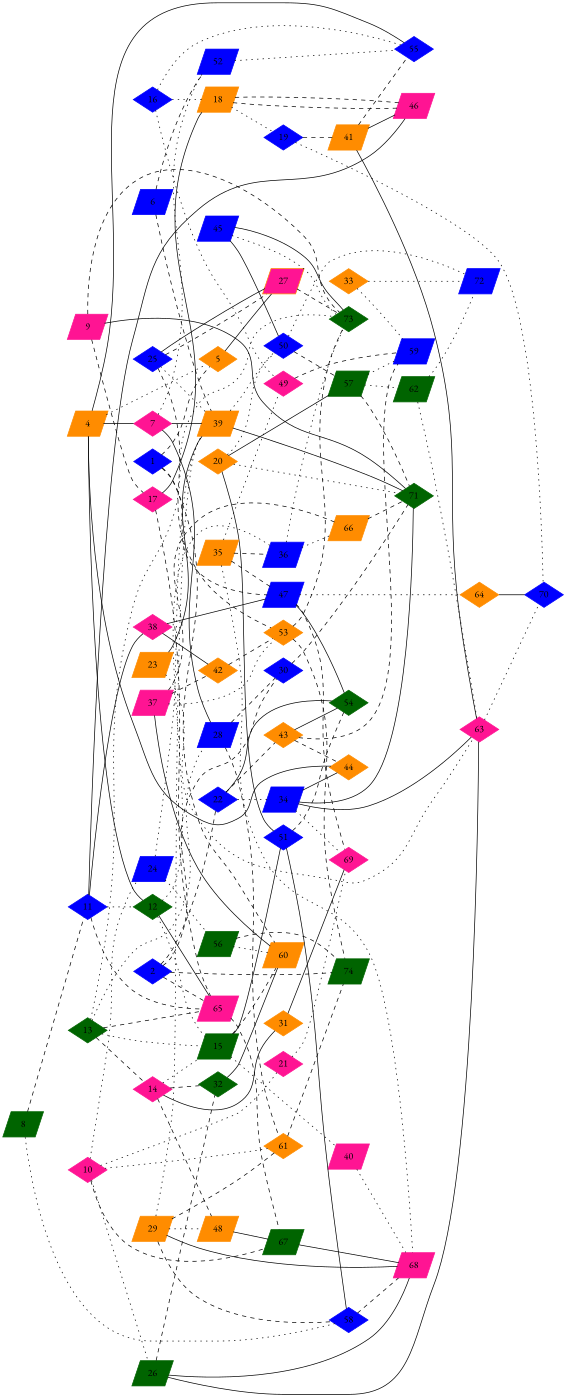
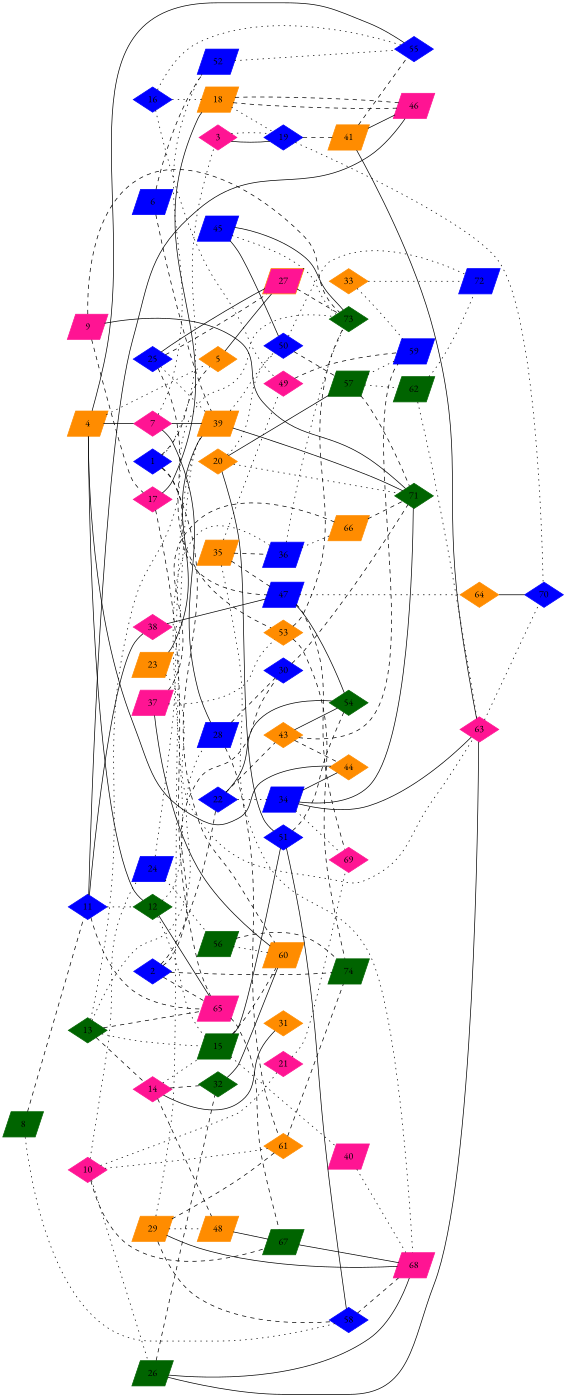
node "3": added
node "42": removed
edge "69" -- "31": removed
